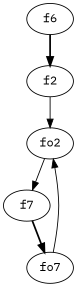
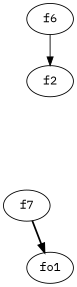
edge "f6" -> "f2": style bold -> solid
node "fo2": removed
node "fo7": label "fo7" -> "fo1"
